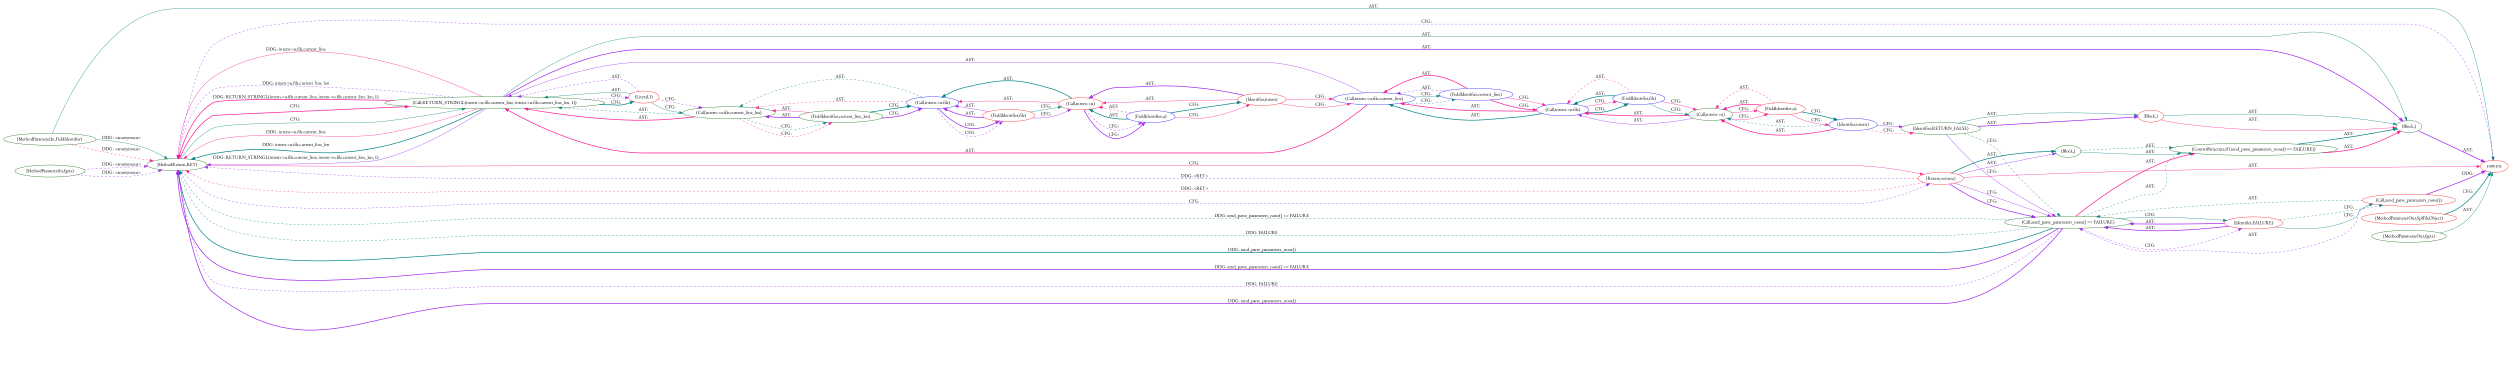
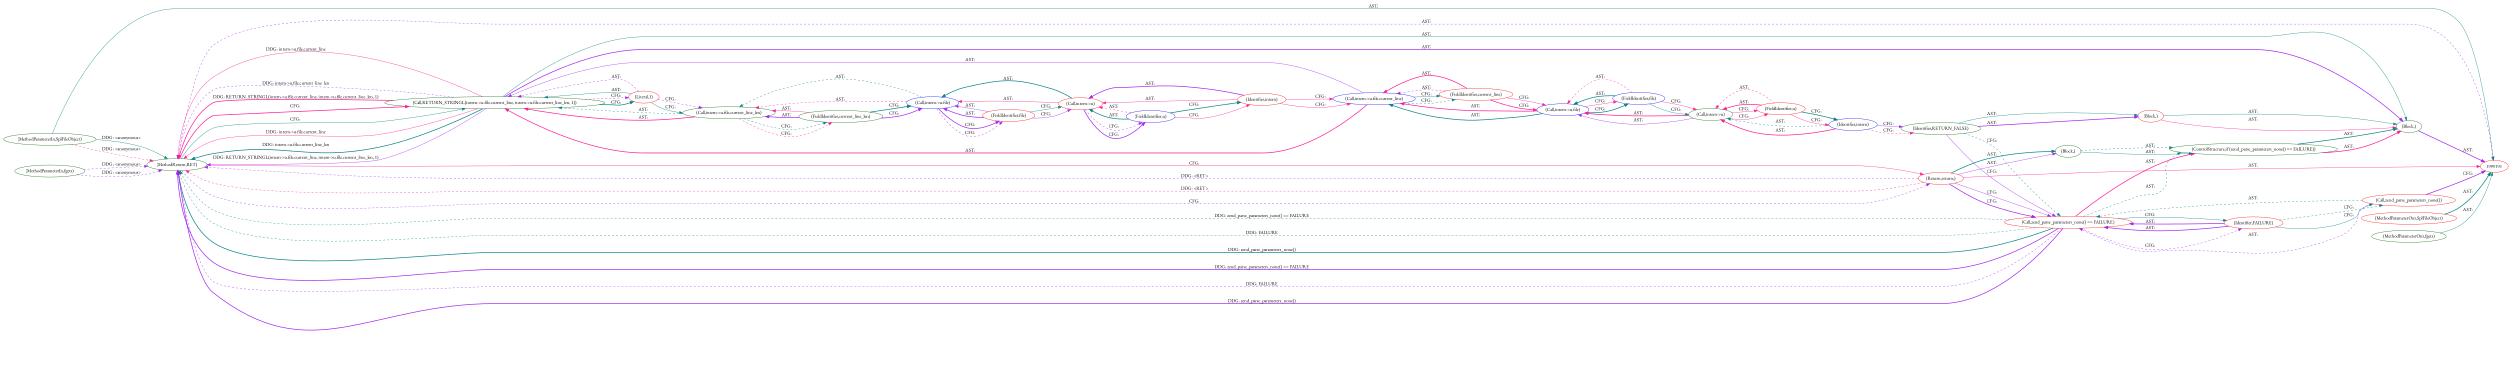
edge "(MethodReturn,RET)" -> "1000101": label "CFG: " -> "AST: "
node "(FieldIdentifier,current_line)": color blue -> red
node "(MethodParameterIn,FieldIdentifier)": label "(MethodParameterIn,FieldIdentifier)" -> "(MethodParameterIn,SplFileObject)"
edge "(Call,zend_parse_parameters_none())" -> "1000101": label "DDG: " -> "CFG: "
edge "(MethodParameterOut,SplFileObject)" -> "1000101": label "CFG: " -> "AST: "
node "(Call,zend_parse_parameters_none() == FAILURE)": color darkgreen -> red
